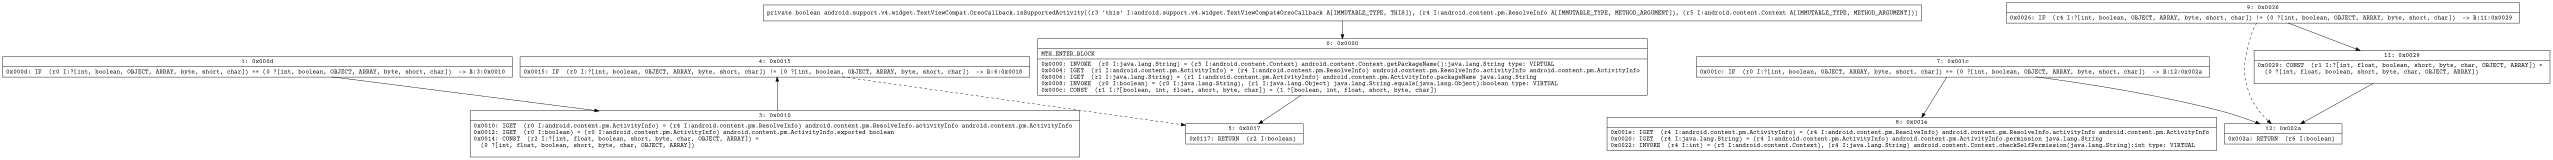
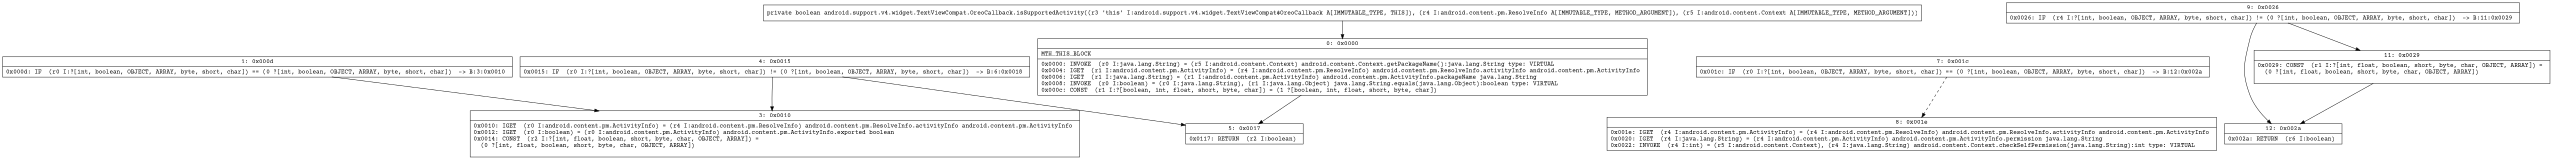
node "0: 0x0000": text "MTH_ENTER_BLOCK" -> "MTH_THIS_BLOCK"
edge "9: 0x0026" -> "12: 0x002a": style dashed -> solid
edge "7: 0x001c" -> "8: 0x001e": style solid -> dashed
edge "7: 0x001c" -> "12: 0x002a": removed
edge "3: 0x0010" -> "4: 0x0015": reversed
edge "4: 0x0015" -> "5: 0x0017": style dashed -> solid
